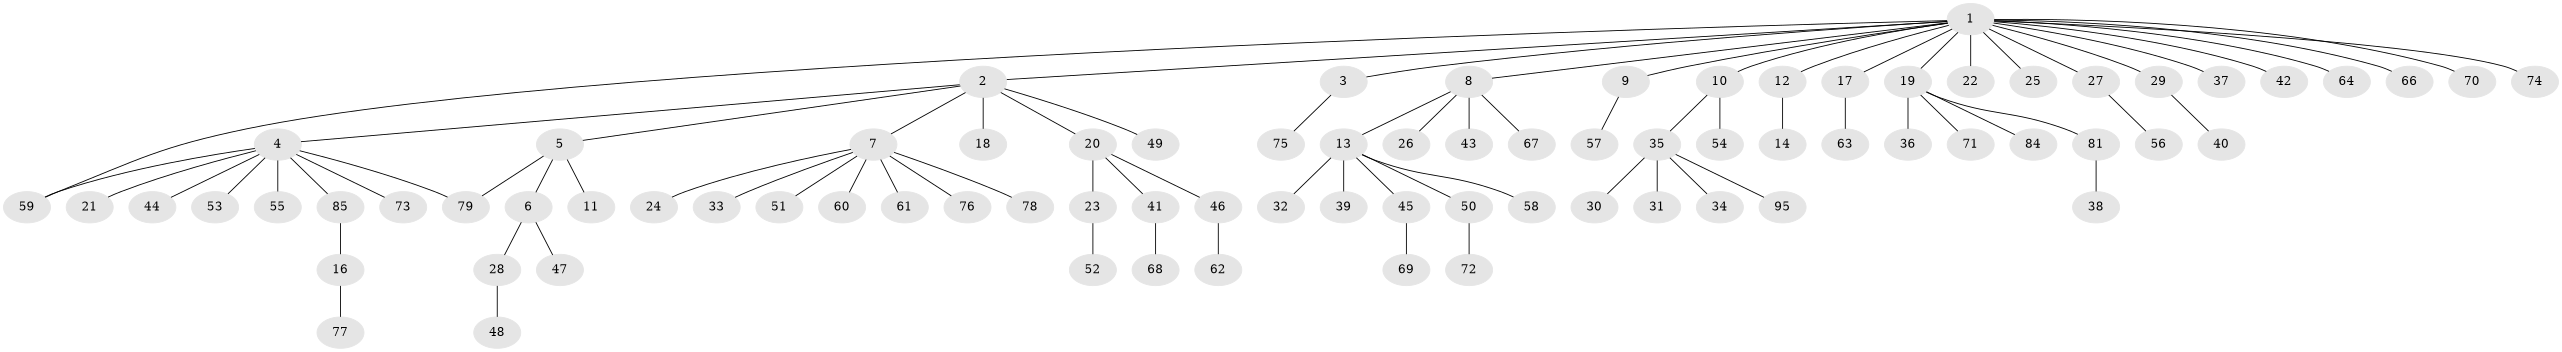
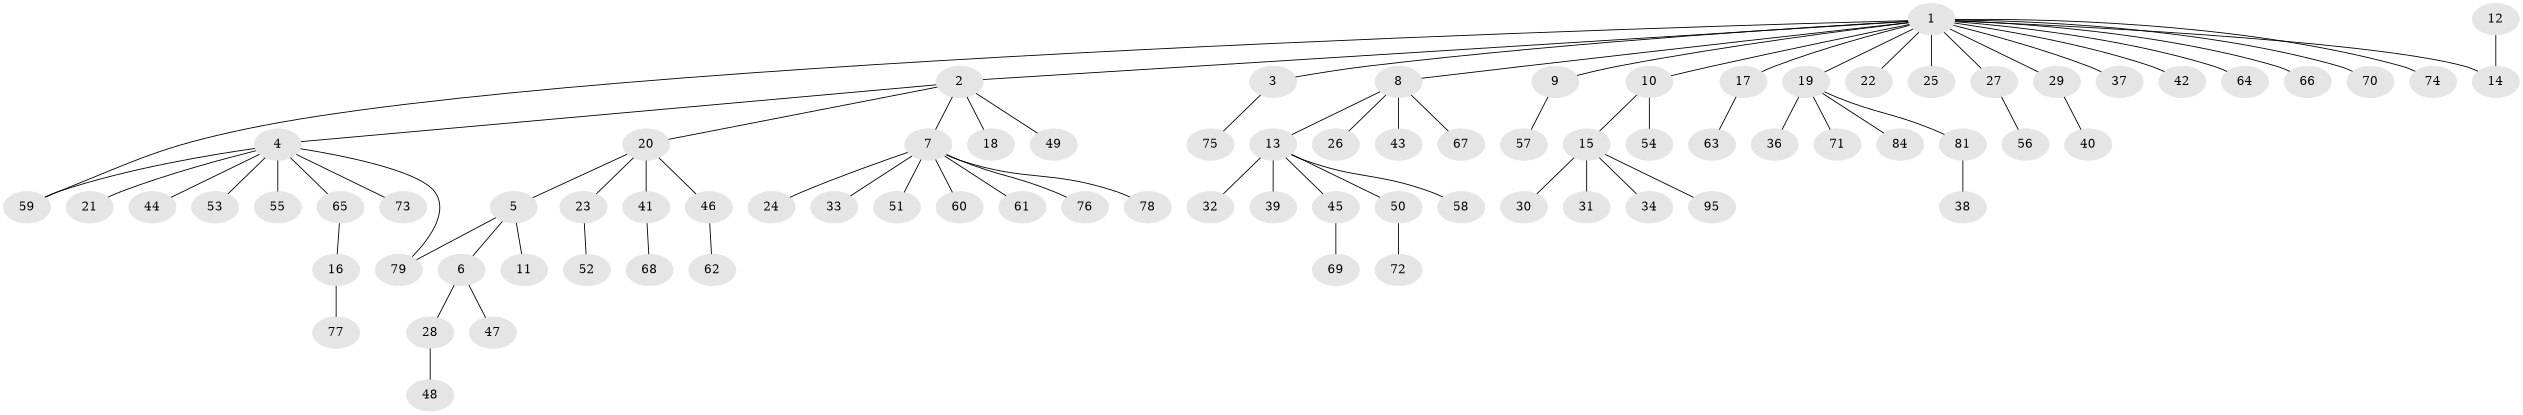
edge "1" -- "12": now "1" -- "14"
edge "2" -- "5": now "20" -- "5"
node "35": label "35" -> "15"
node "85": label "85" -> "65"
